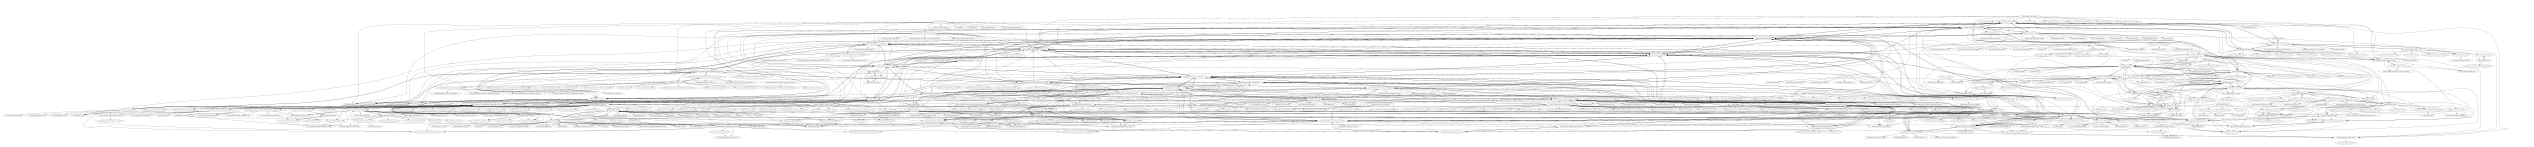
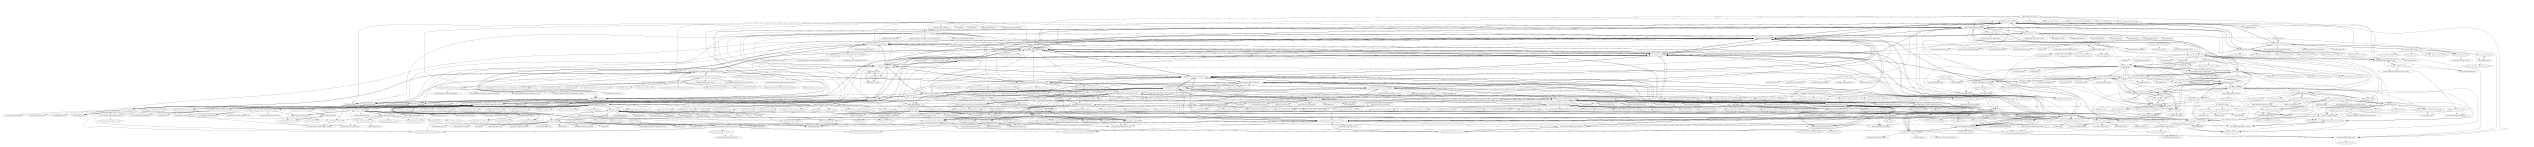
node "ujjwalkarn/DataSciencePython": removed
node "aribis369/ML-Starter-Pack": removed
